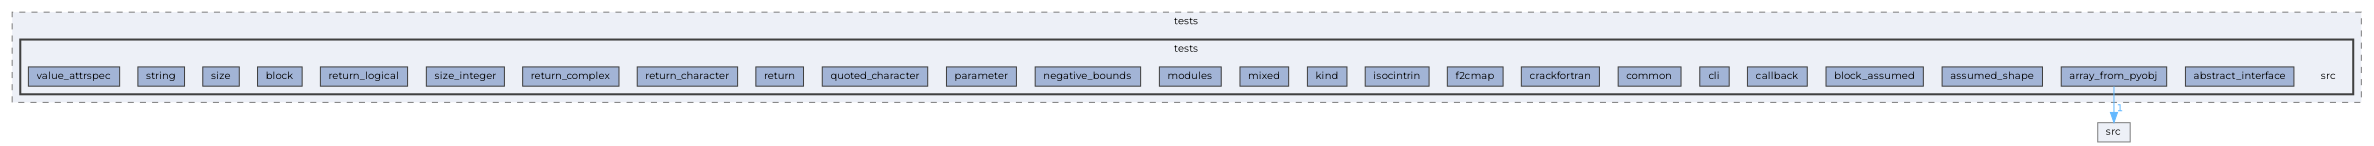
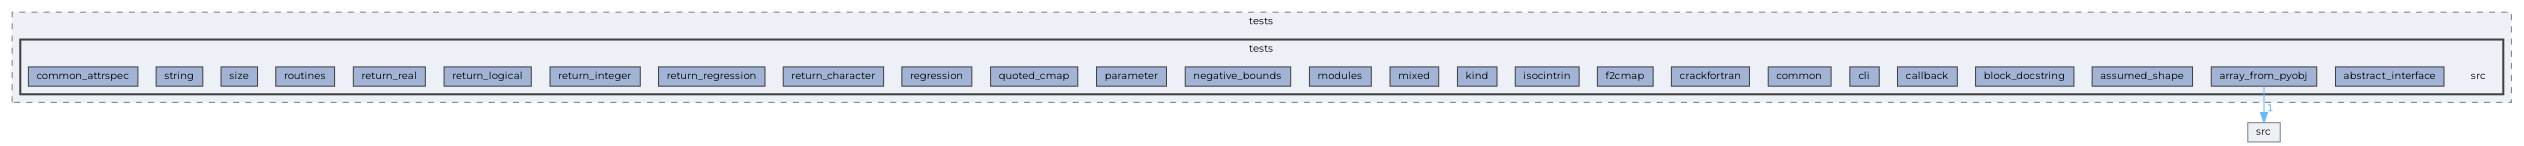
node "value_attrspec": label "value_attrspec" -> "common_attrspec"
node "block": label "block" -> "routines"
node "return_real": added
node "size_integer": label "size_integer" -> "return_integer"
node "return_complex": label "return_complex" -> "return_regression"
node "return": label "return" -> "regression"
node "quoted_character": label "quoted_character" -> "quoted_cmap"
node "block_assumed": label "block_assumed" -> "block_docstring"
